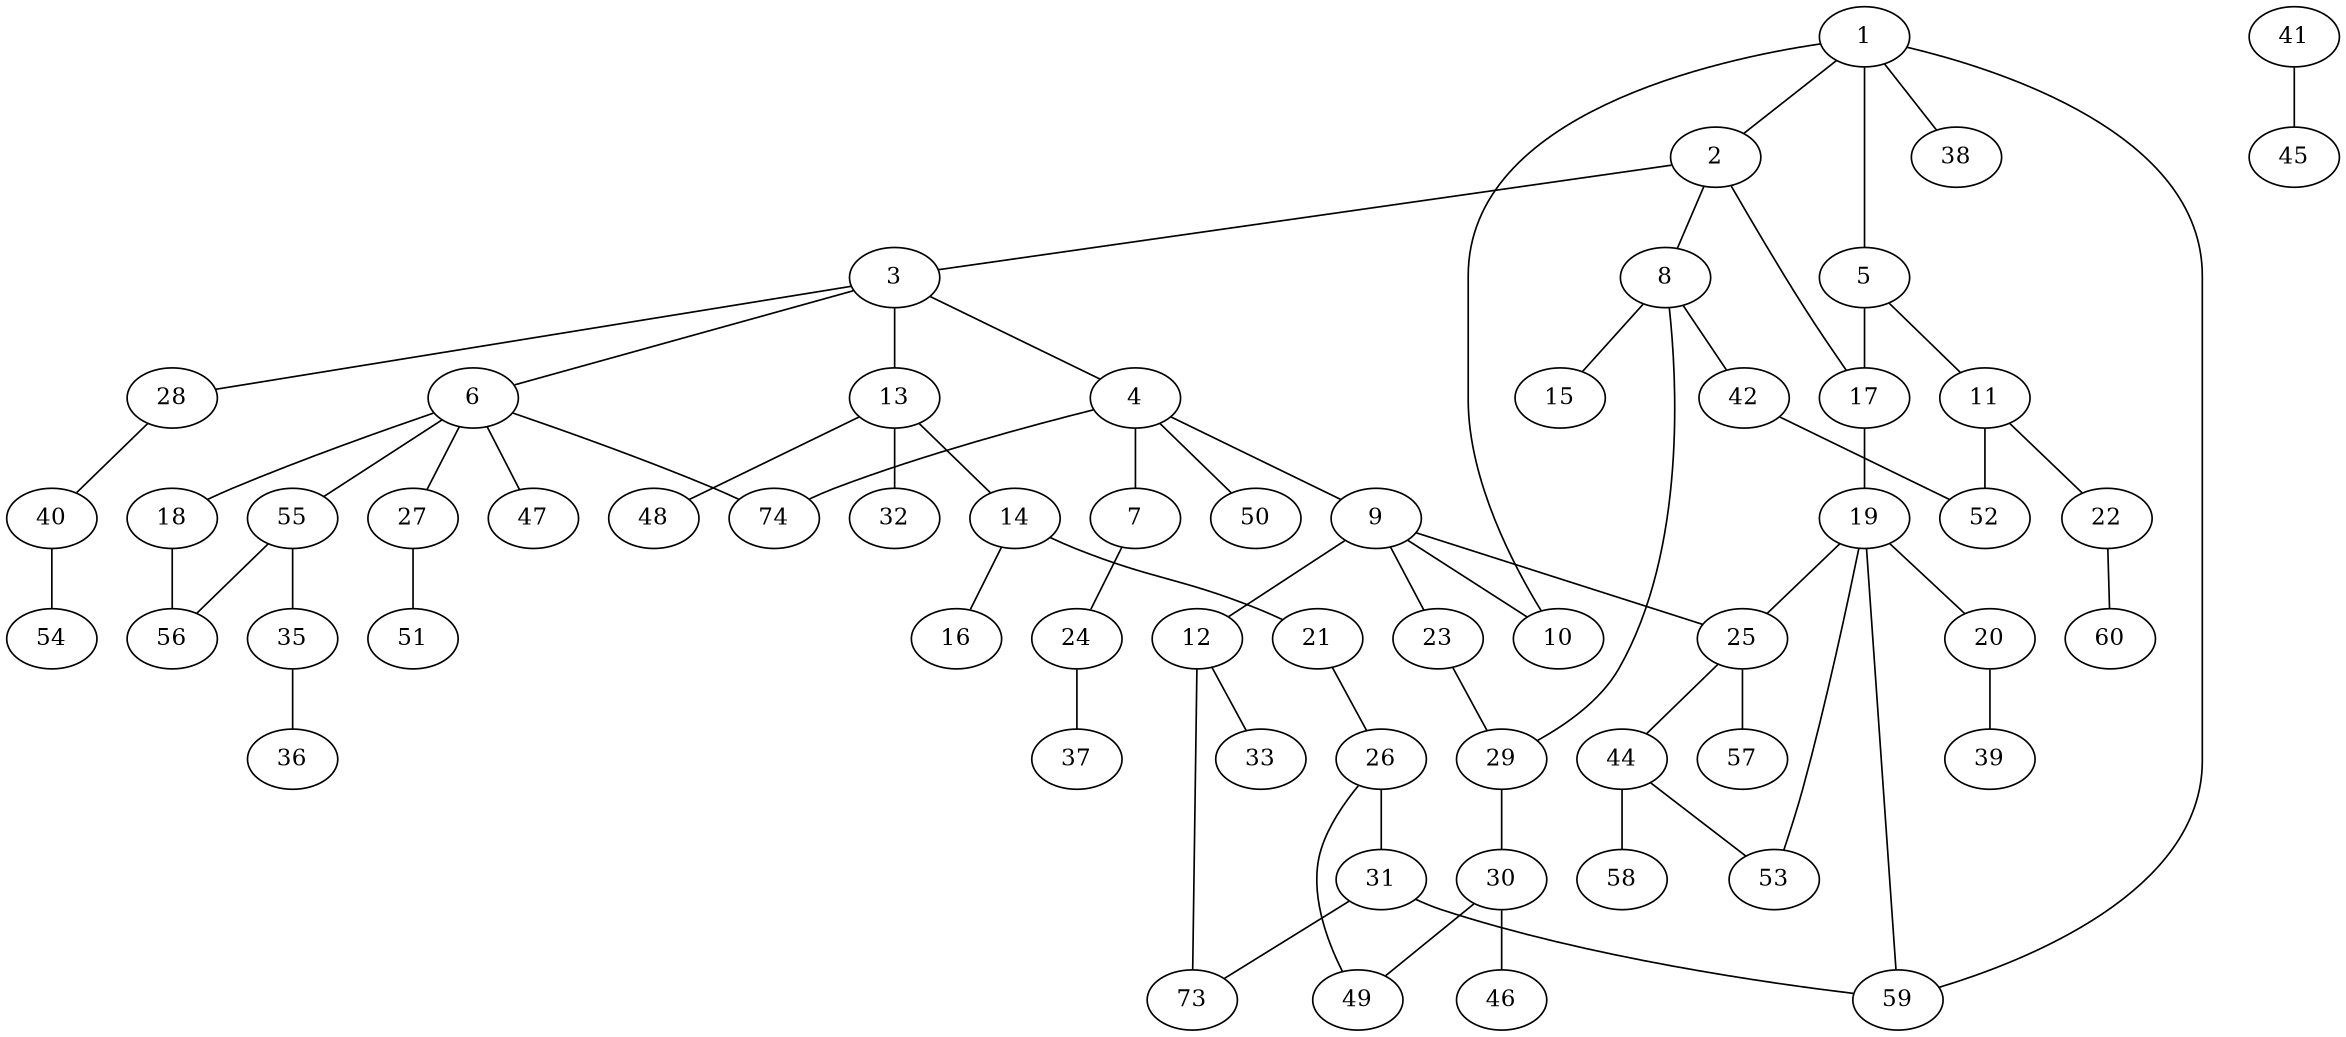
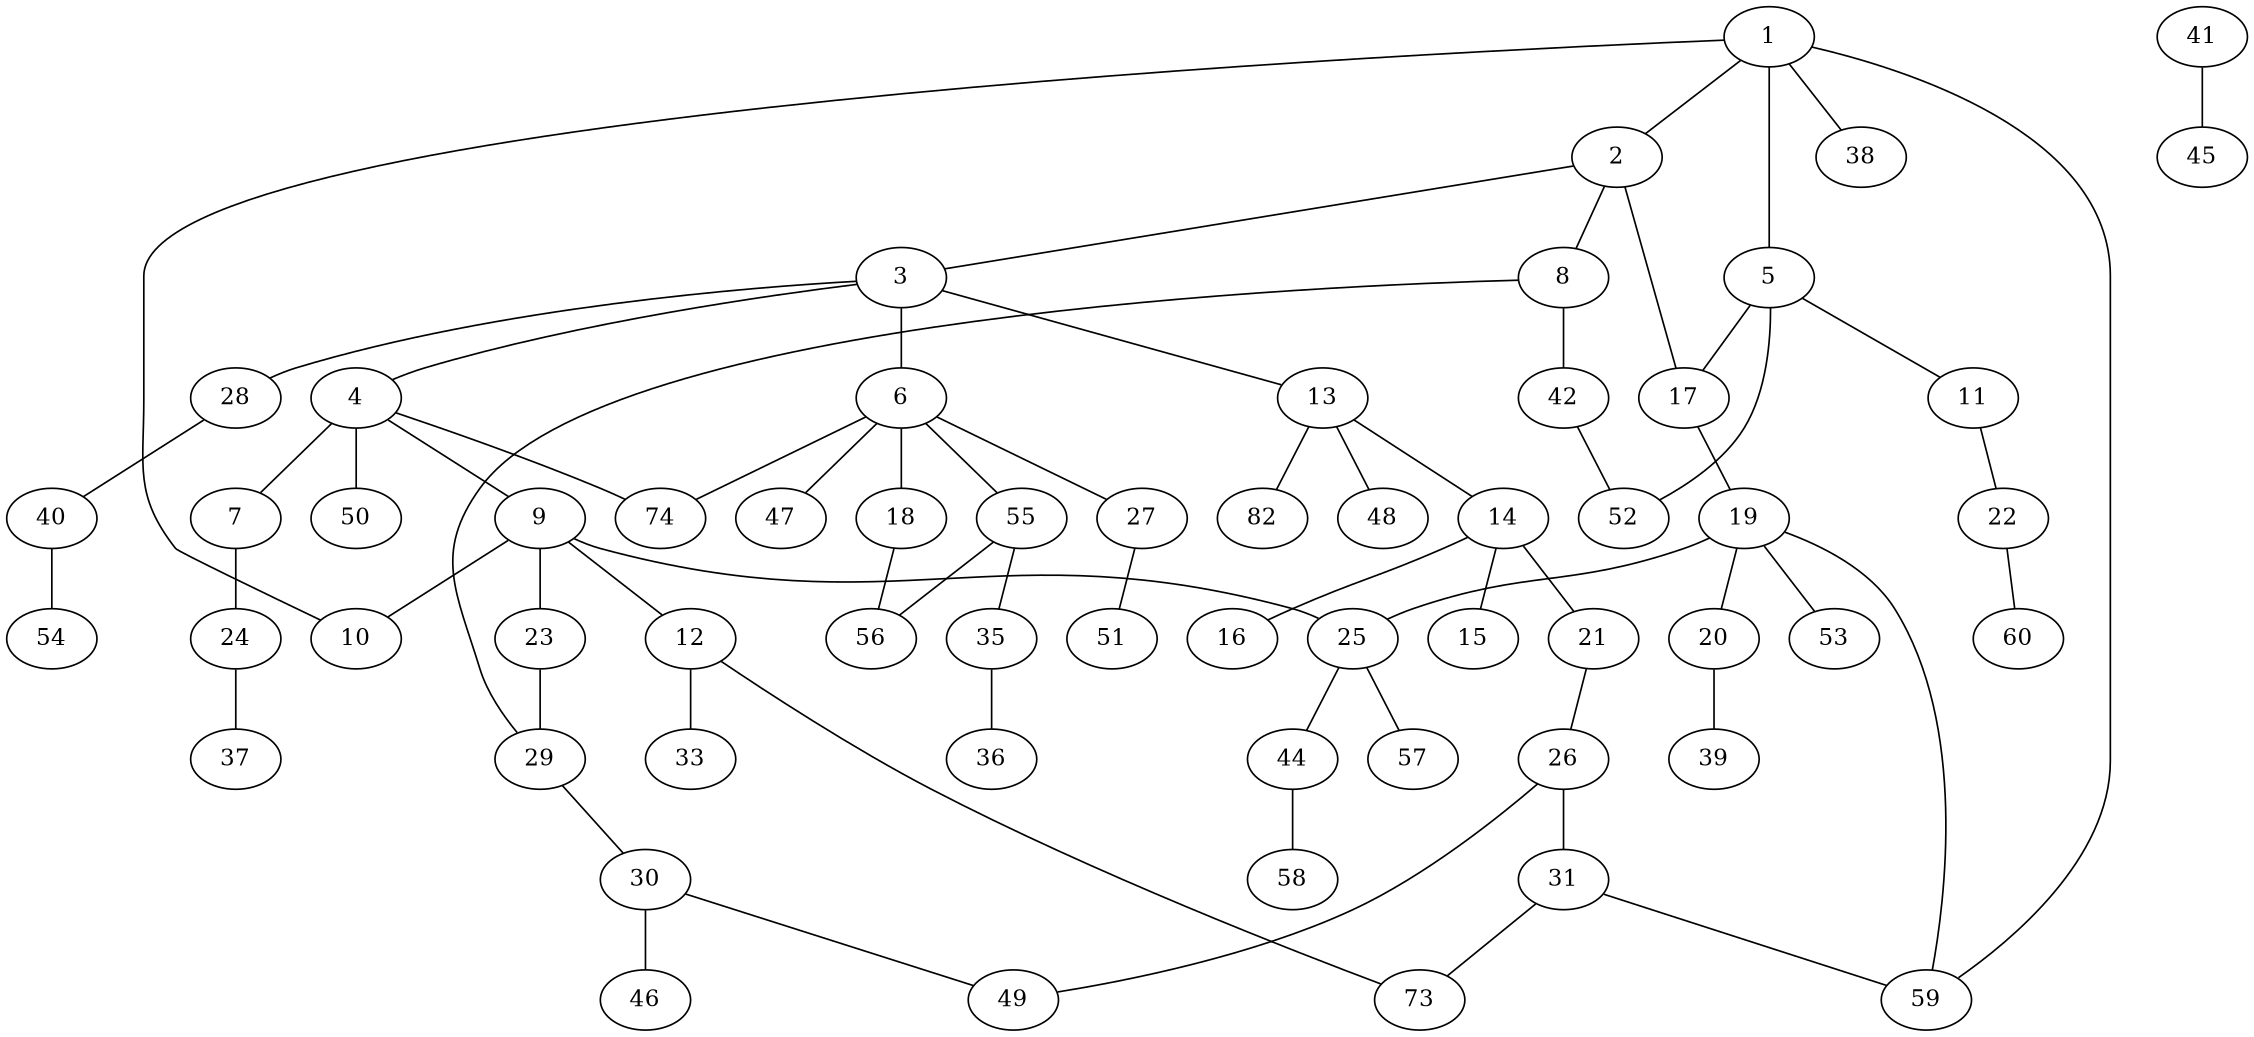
edge "8" -- "15": now "14" -- "15"
edge "11" -- "52": now "5" -- "52"
node "32": label "32" -> "82"
edge "44" -- "53": removed
